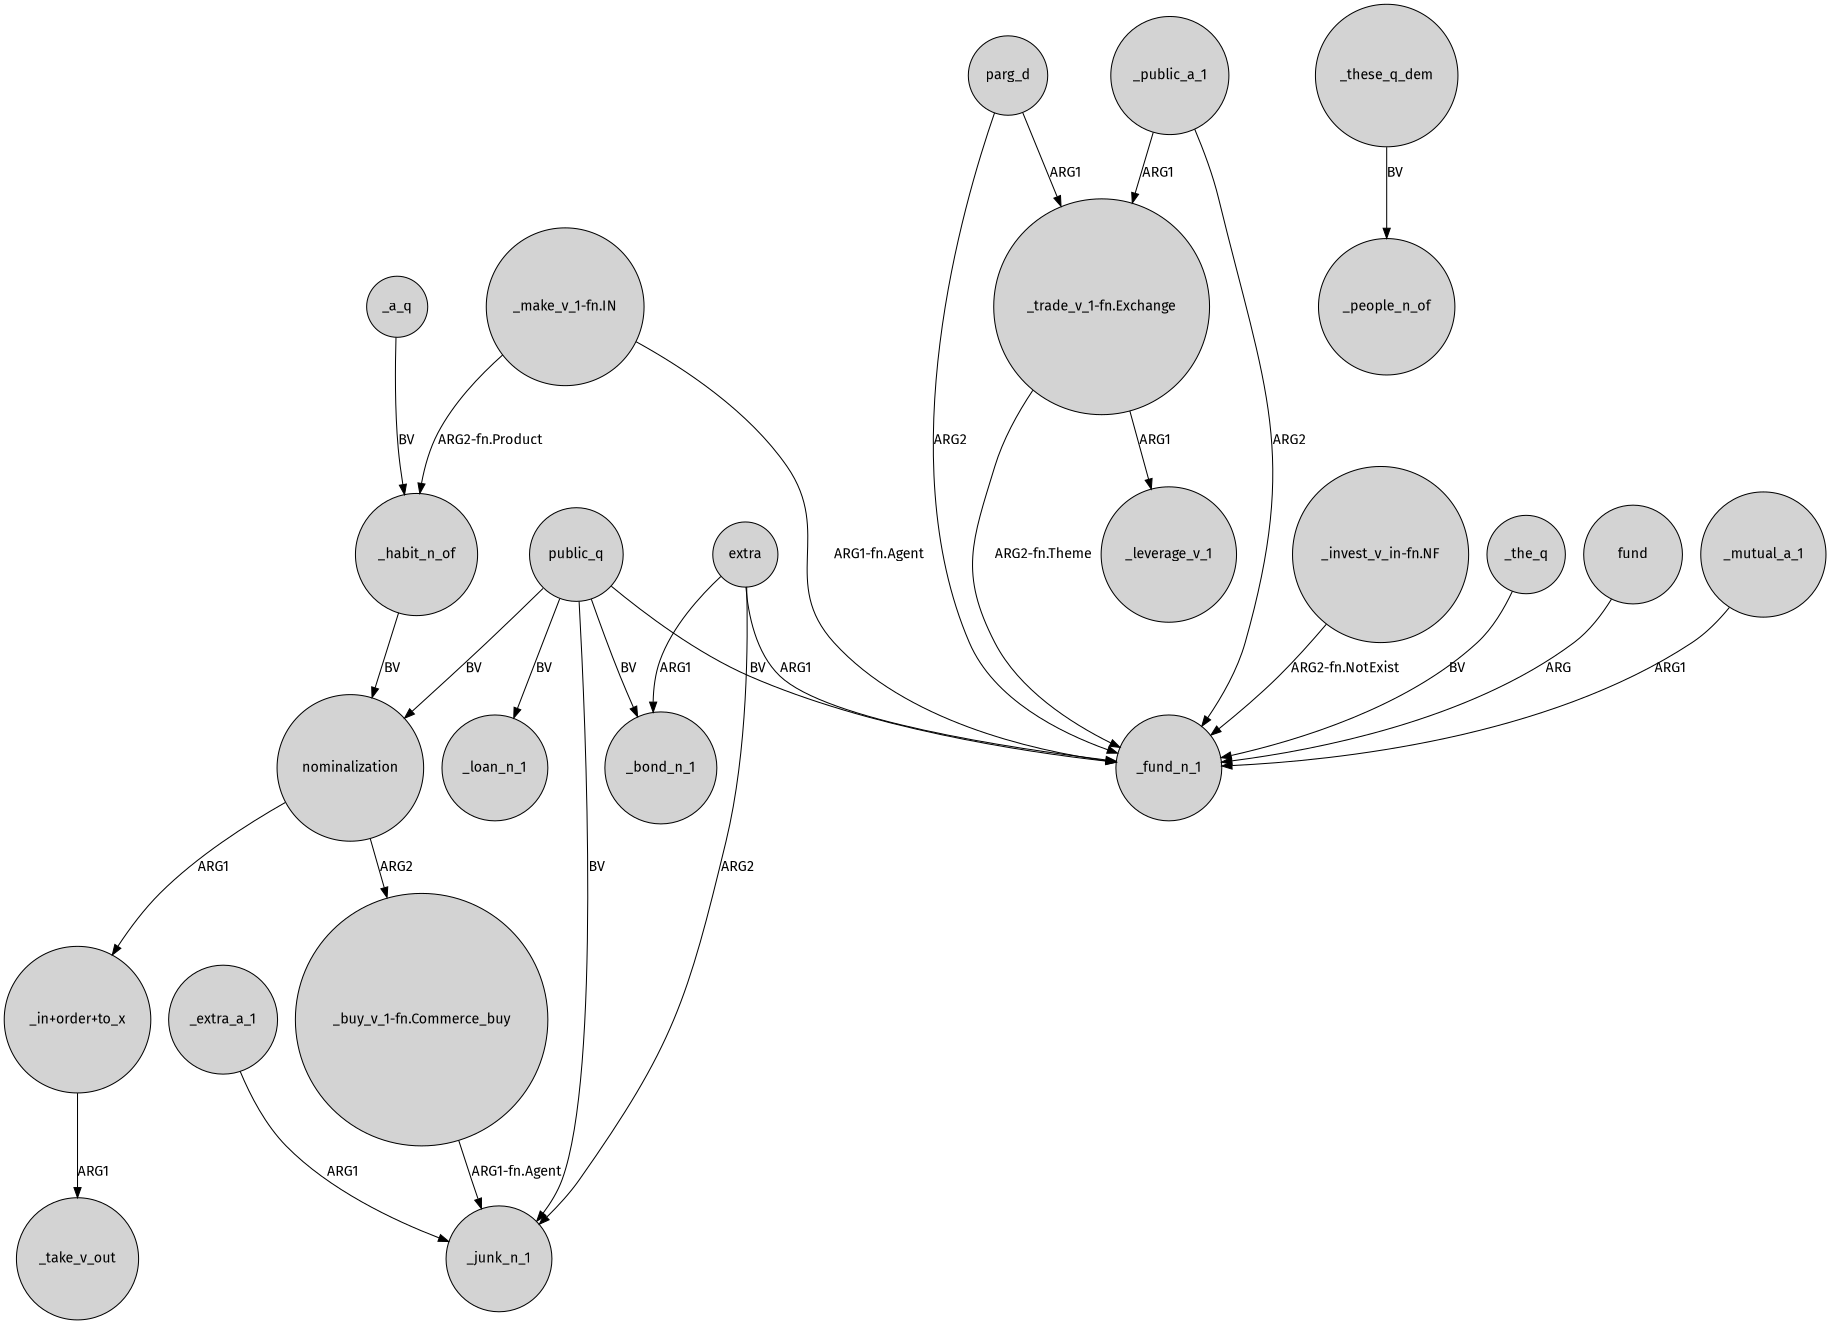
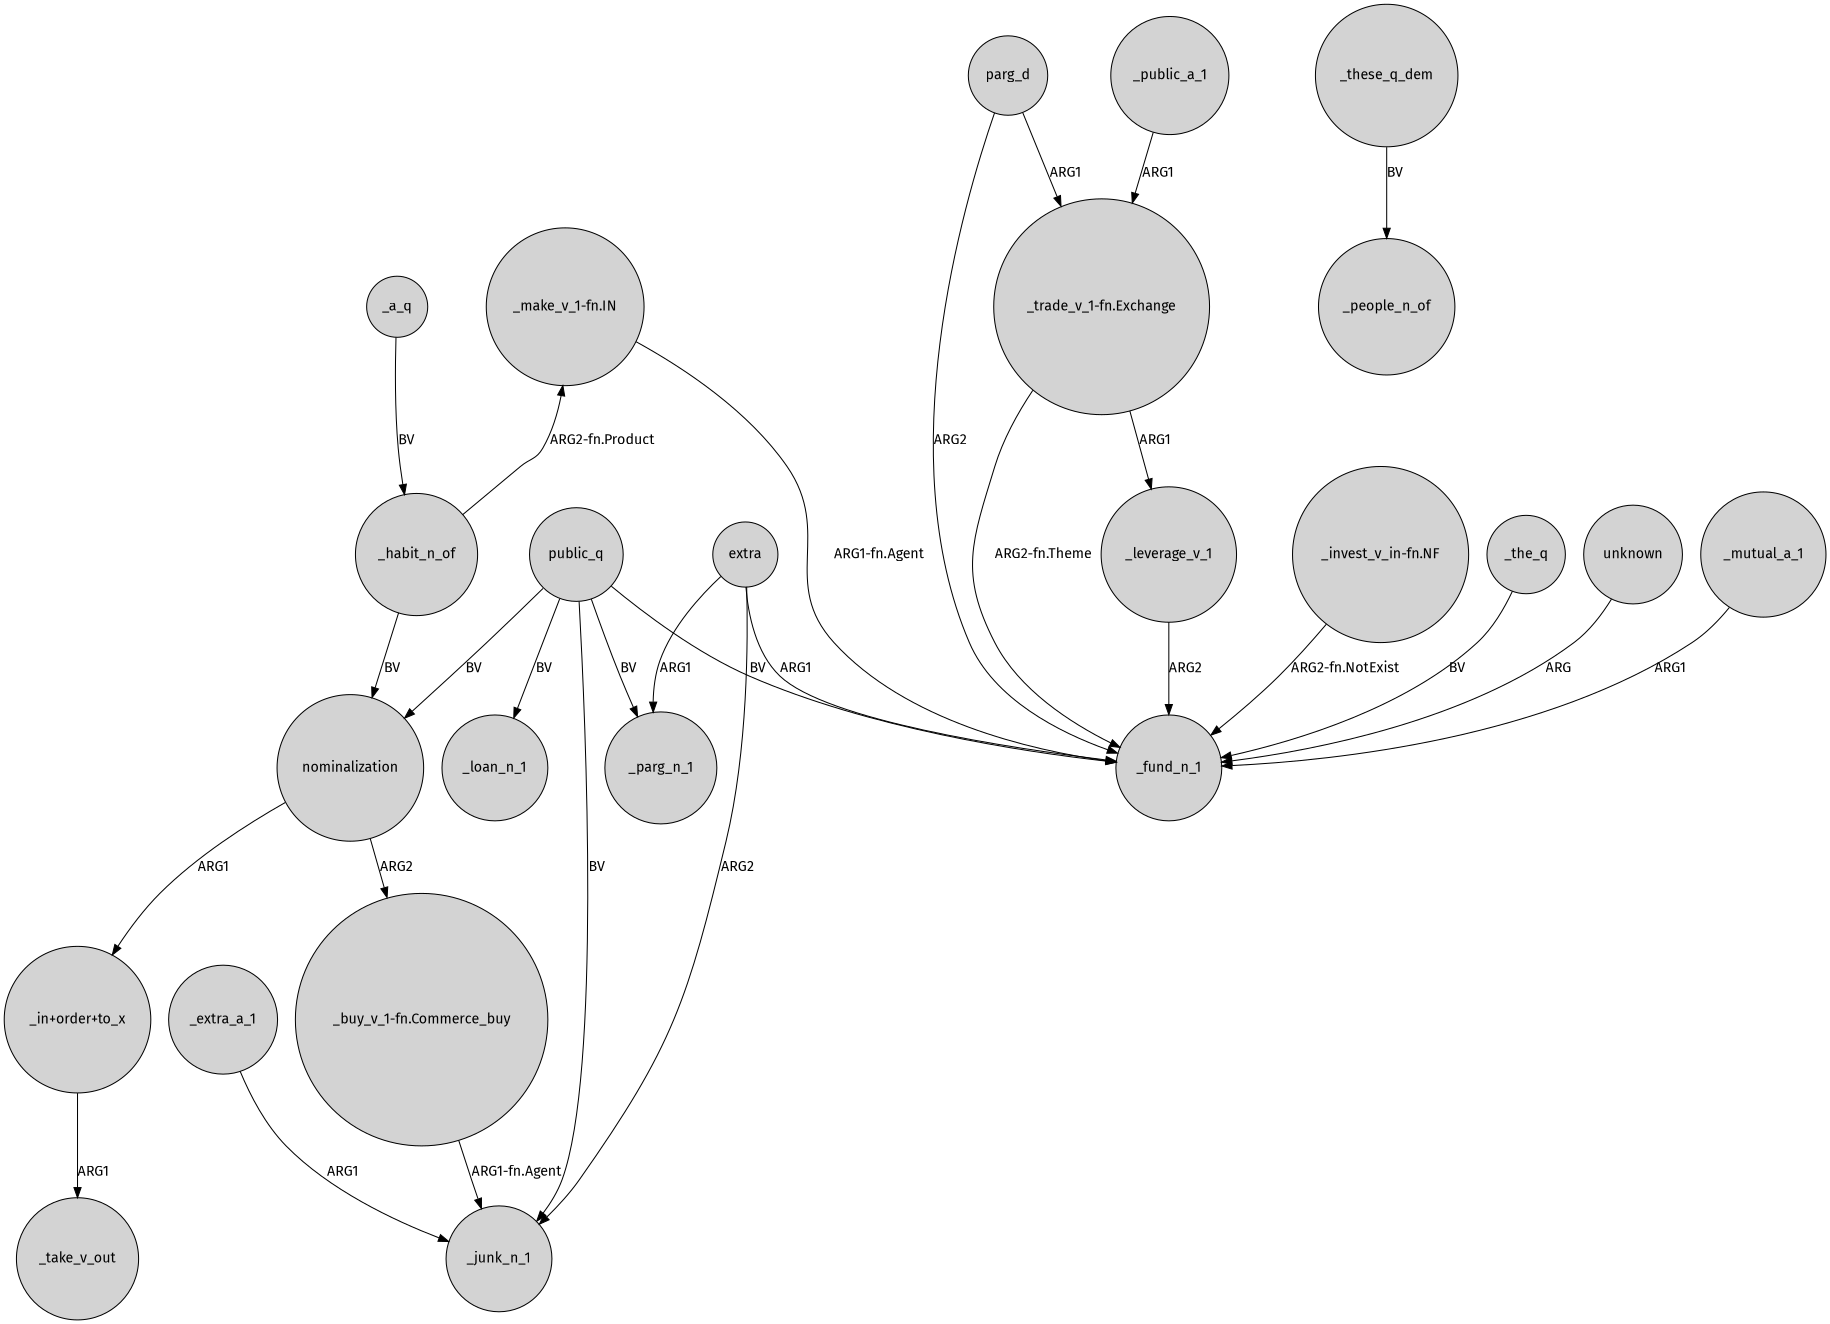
edge "_make_v_1-fn.IN" -> "_habit_n_of": reversed
edge "_public_a_1" -> "_fund_n_1": now "_leverage_v_1" -> "_fund_n_1"
node "fund": label "fund" -> "unknown"
node "_bond_n_1": label "_bond_n_1" -> "_parg_n_1"
